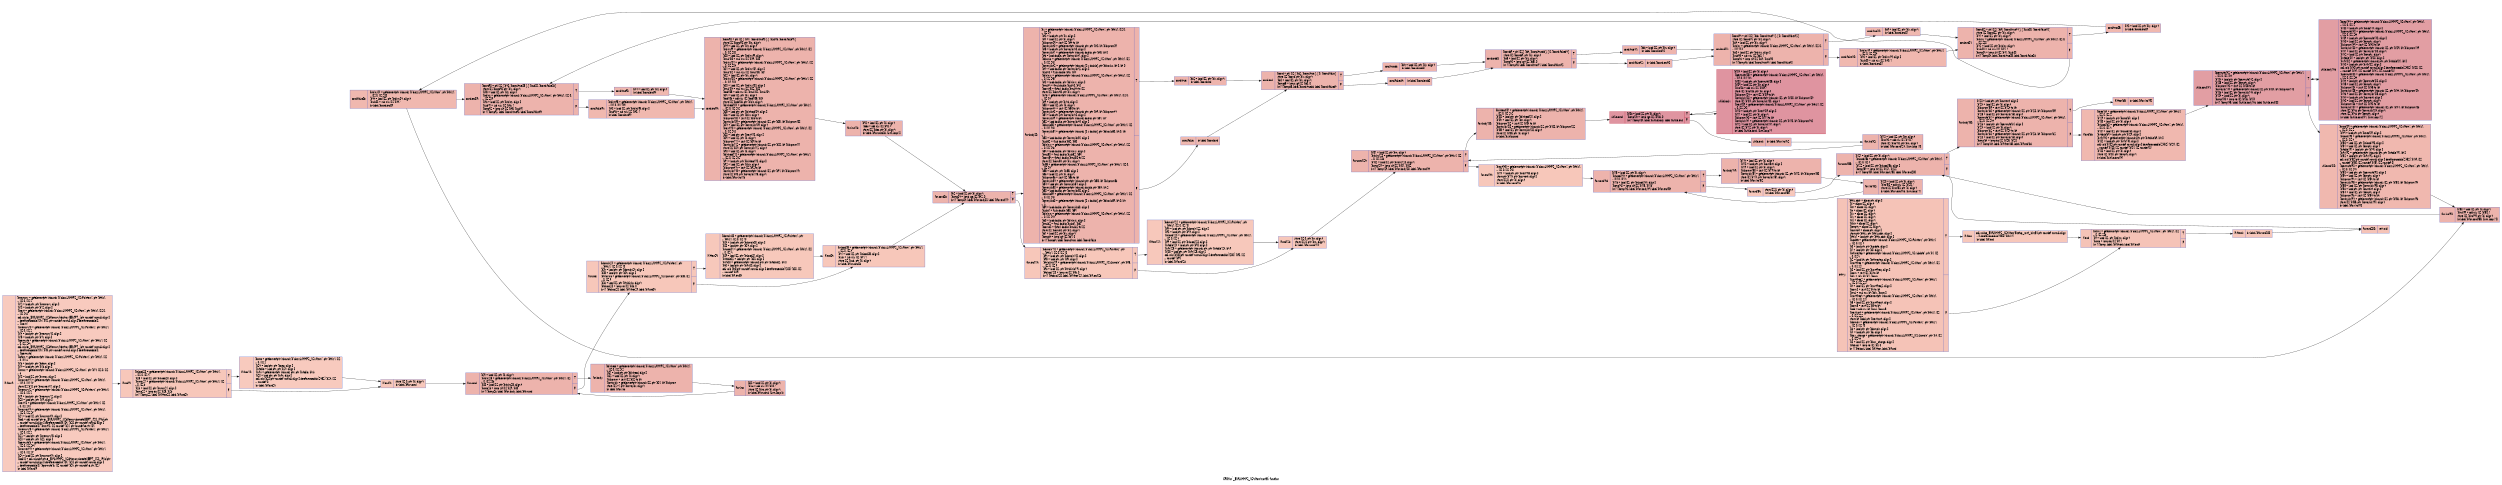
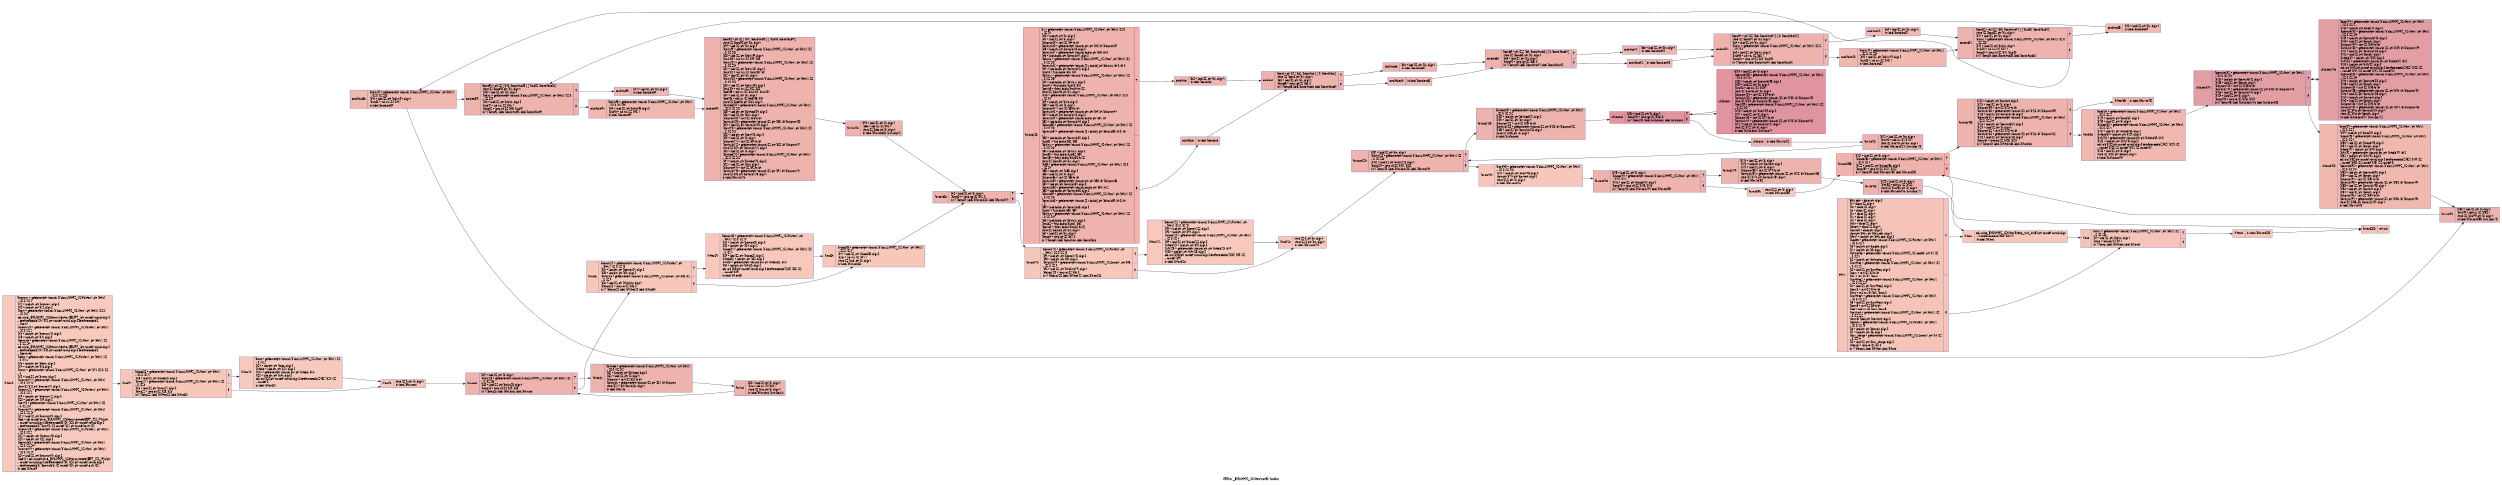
node "for.body38:": color #3d50c3ff -> #b70d28ff
node "for.cond155:": color #3d50c3ff -> #b70d28ff
edge "for.inc152:" -> "for.cond146:": now "for.inc152:" -> "if.then:"
